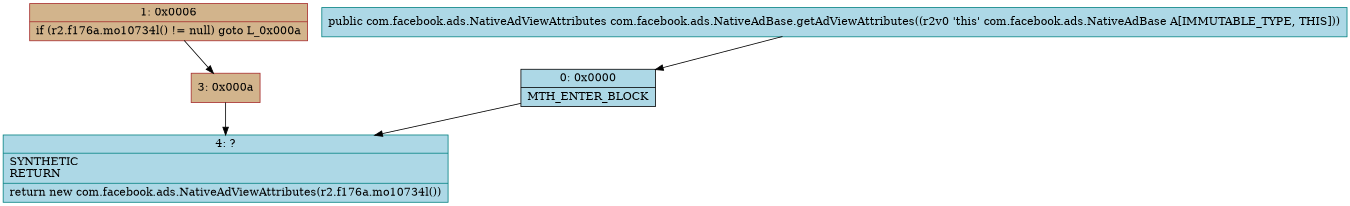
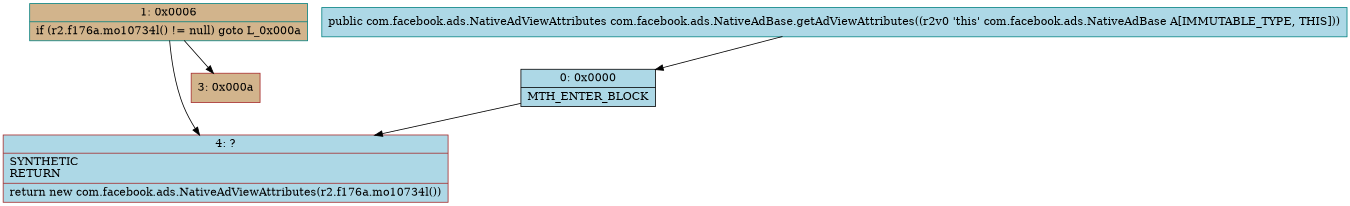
node "1: 0x0006": color brown -> teal
edge "3: 0x000a" -> "4: ?": now "1: 0x0006" -> "4: ?"
node "4: ?": color teal -> brown
